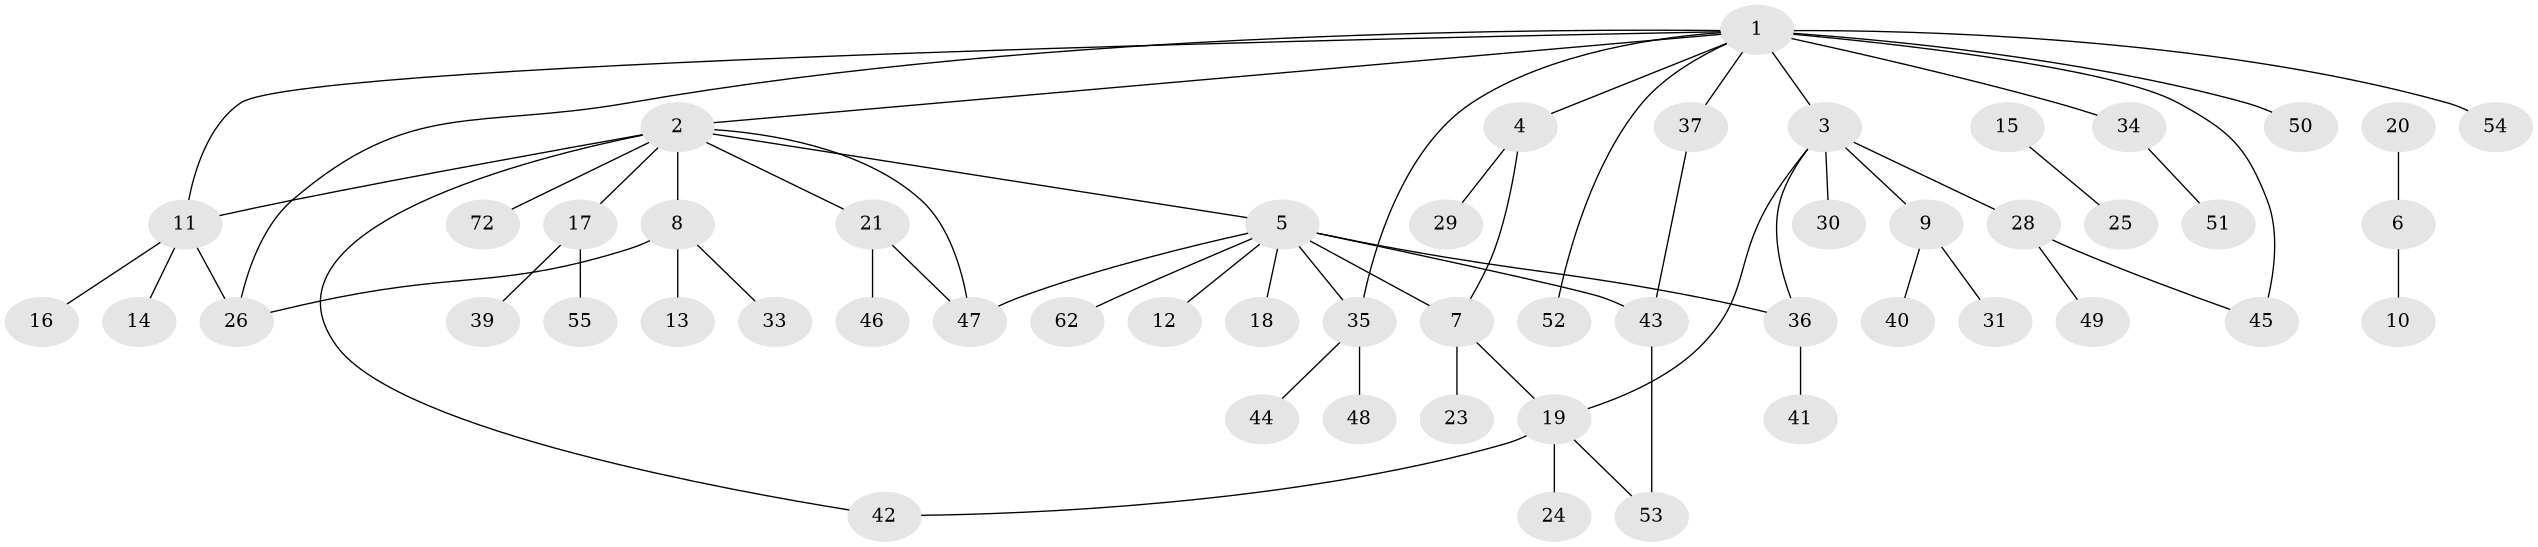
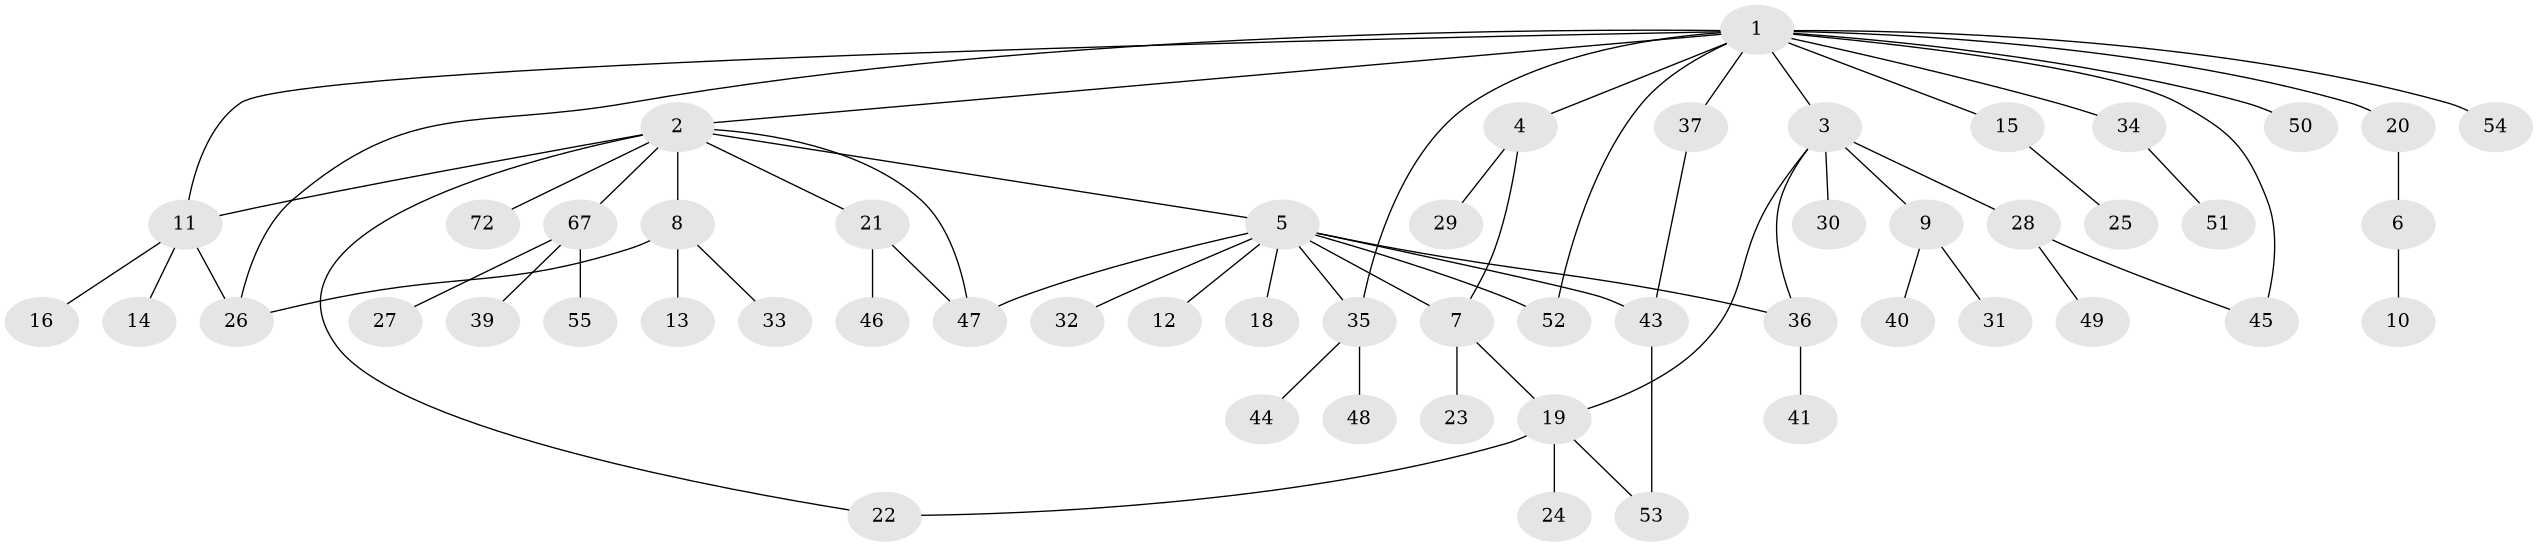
edge "1" -- "20": added
edge "1" -- "15": added
node "17": label "17" -> "67"
edge "5" -- "52": added
node "27": added
node "62": label "62" -> "32"
node "42": label "42" -> "22"
